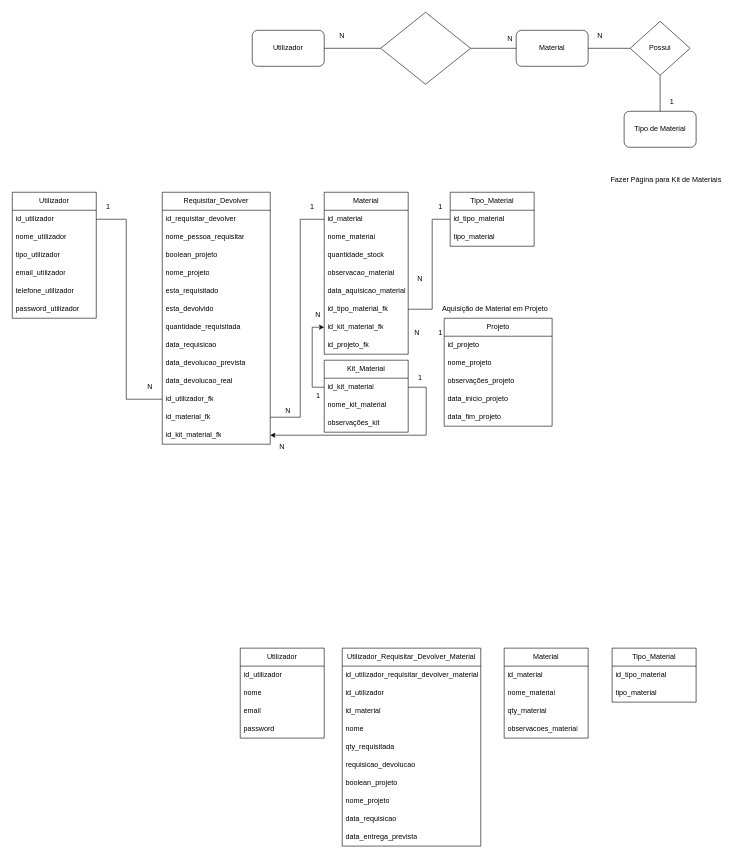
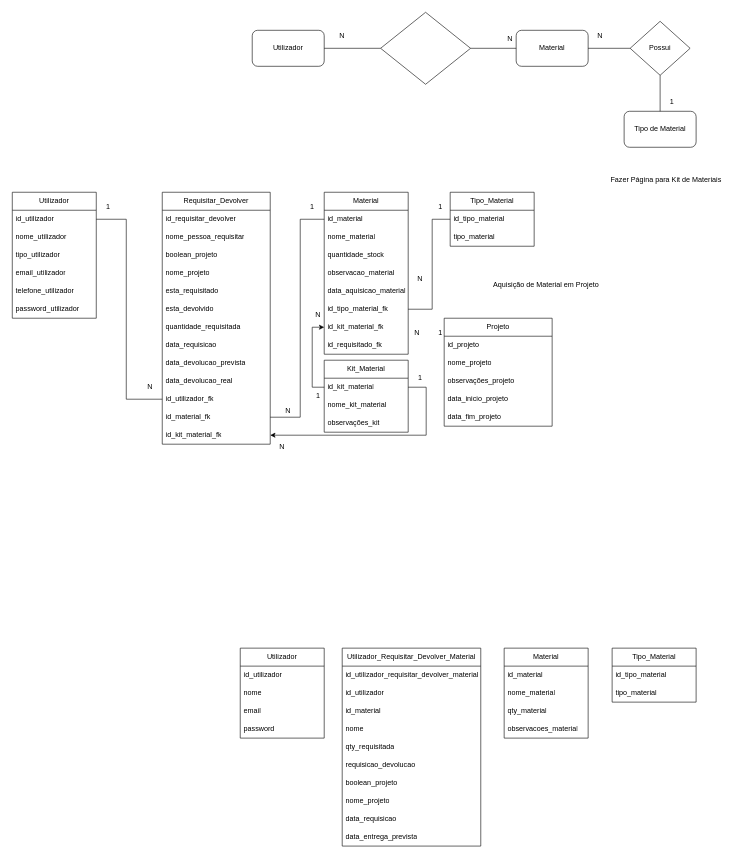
node "Aquisição de Material em Projeto": moved (495, 309) -> (546, 285)
node "id_projeto_fk": label "id_projeto_fk" -> "id_requisitado_fk"
